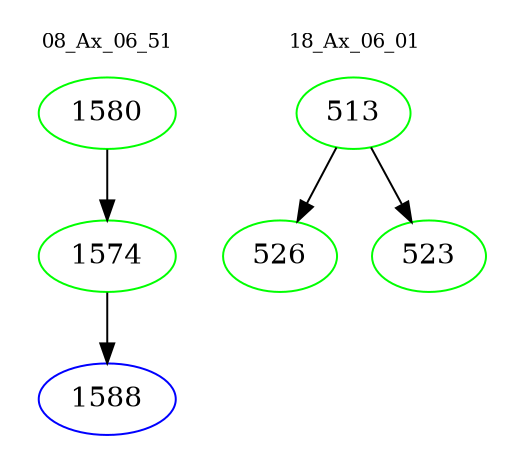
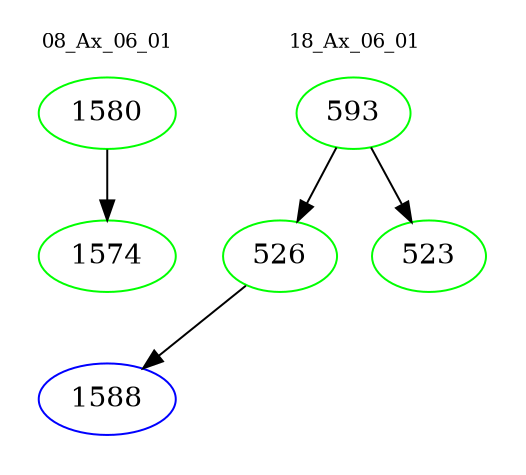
cluster "08_Ax_06_51": label "08_Ax_06_51" -> "08_Ax_06_01"
node "513": label "513" -> "593"
edge "1574" -> "1588": now "526" -> "1588"
